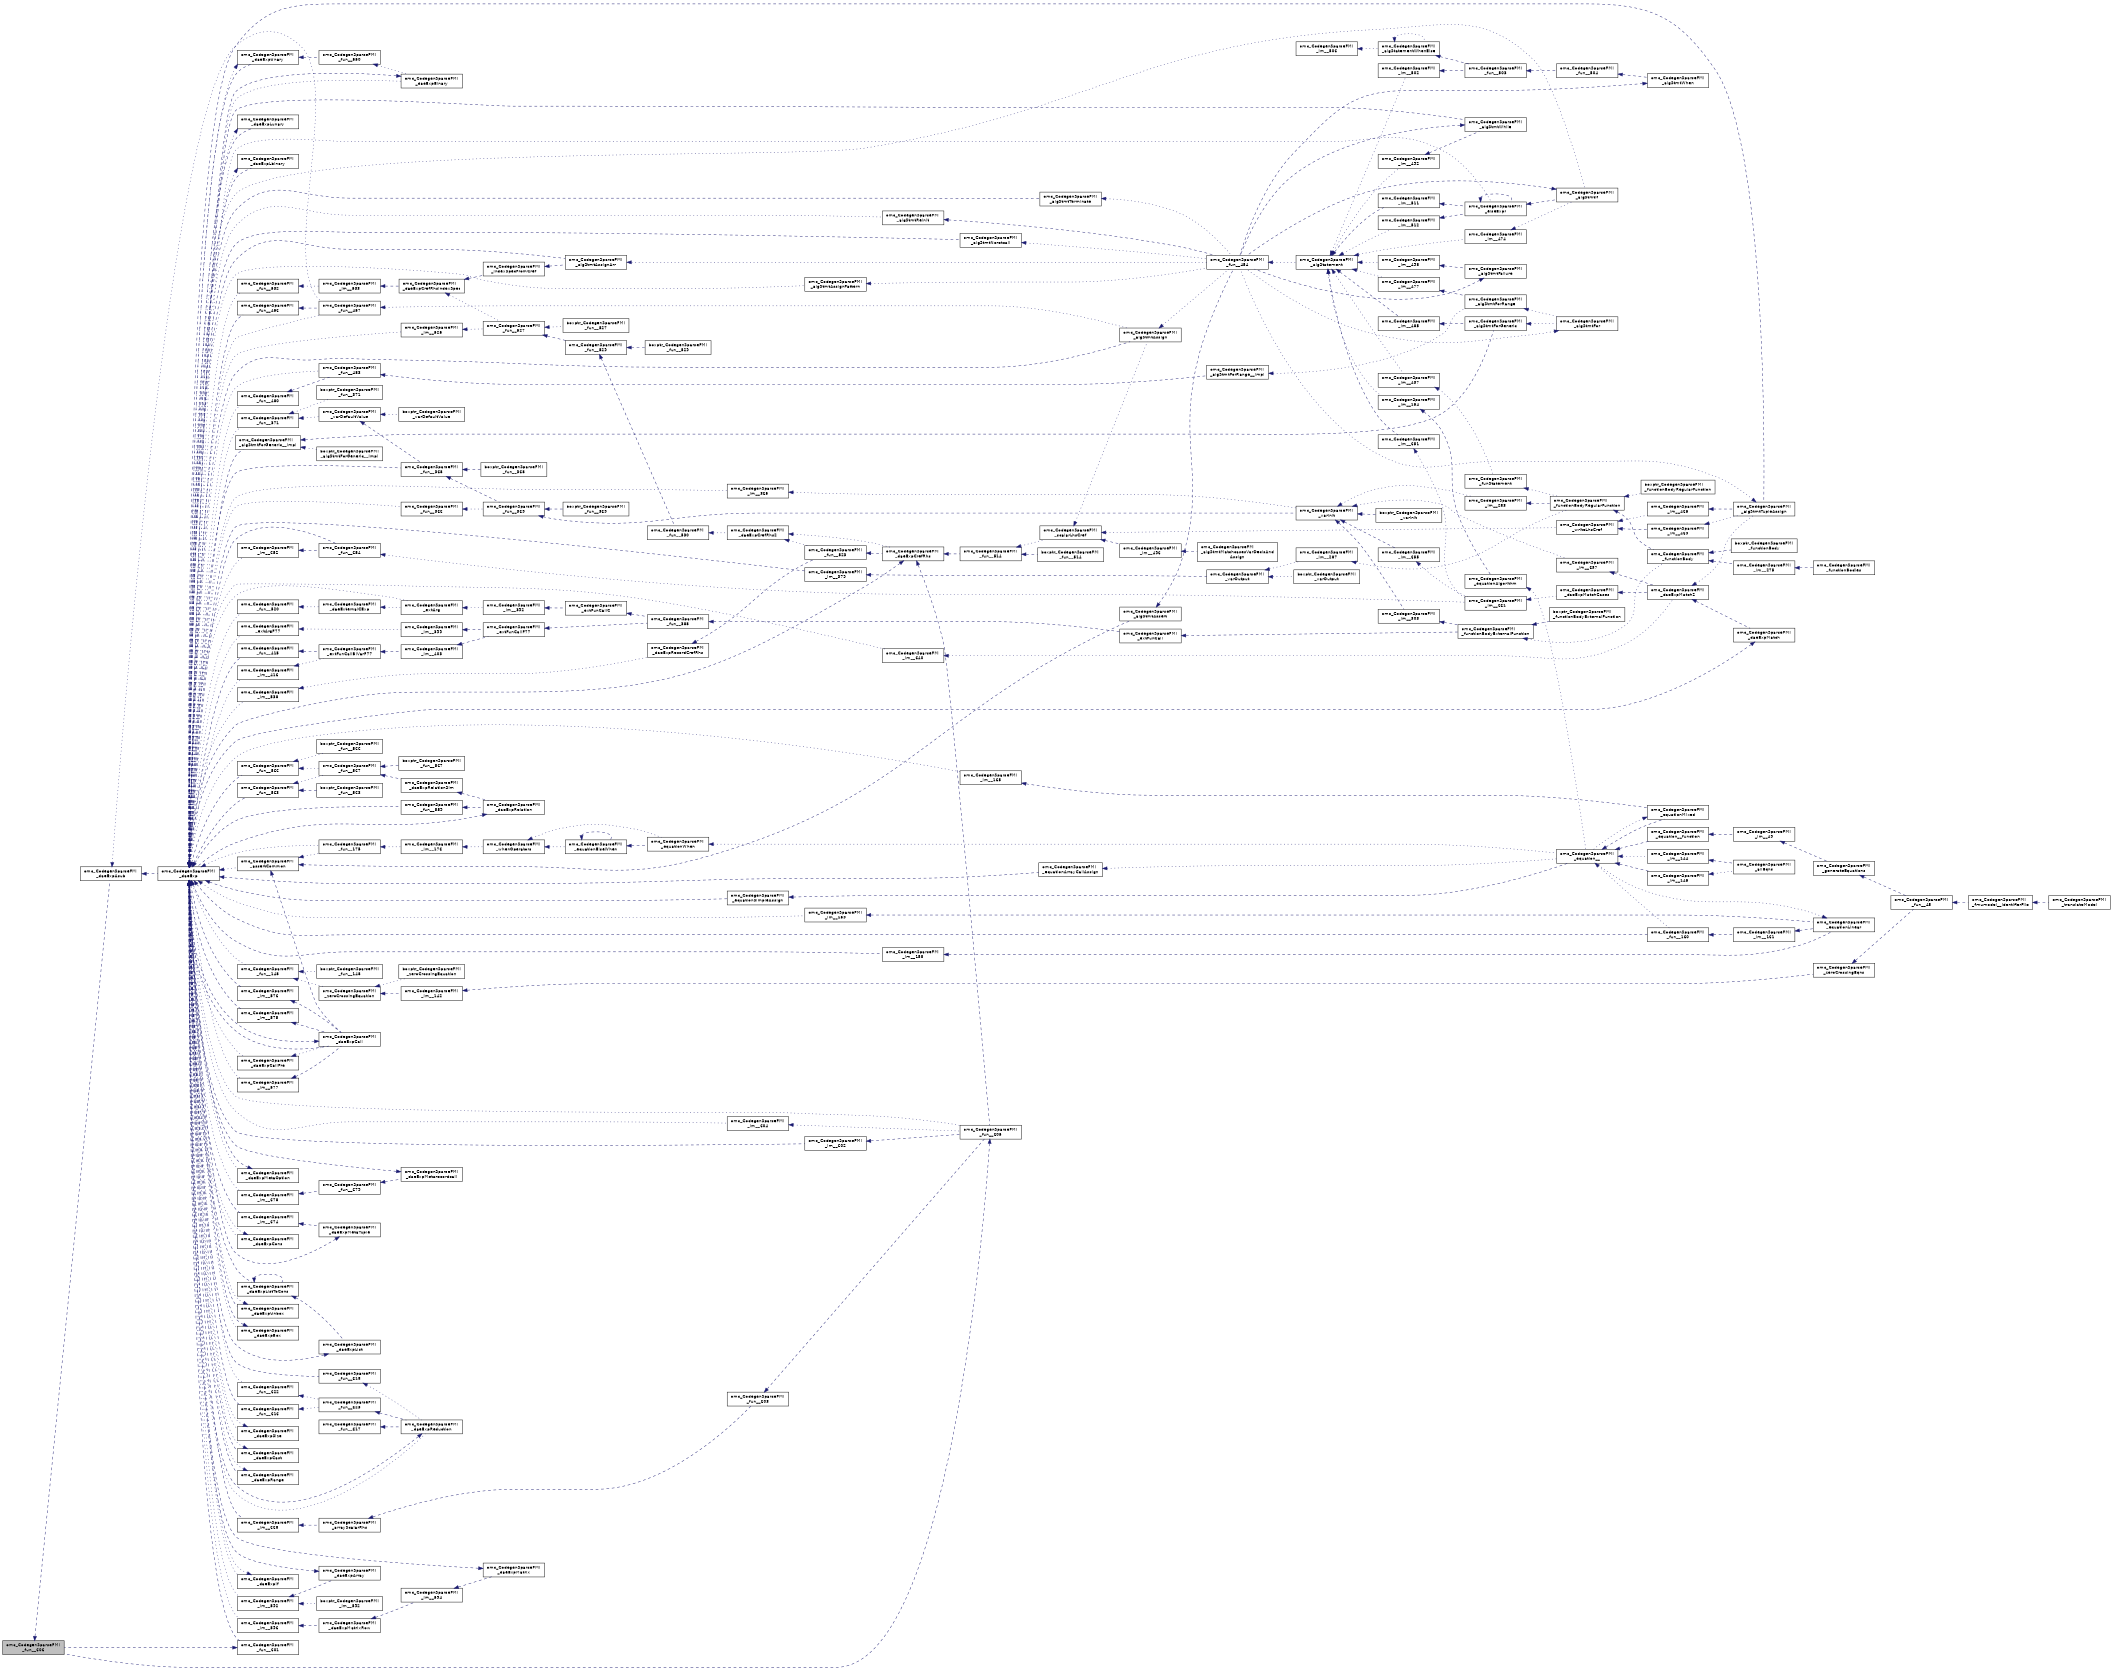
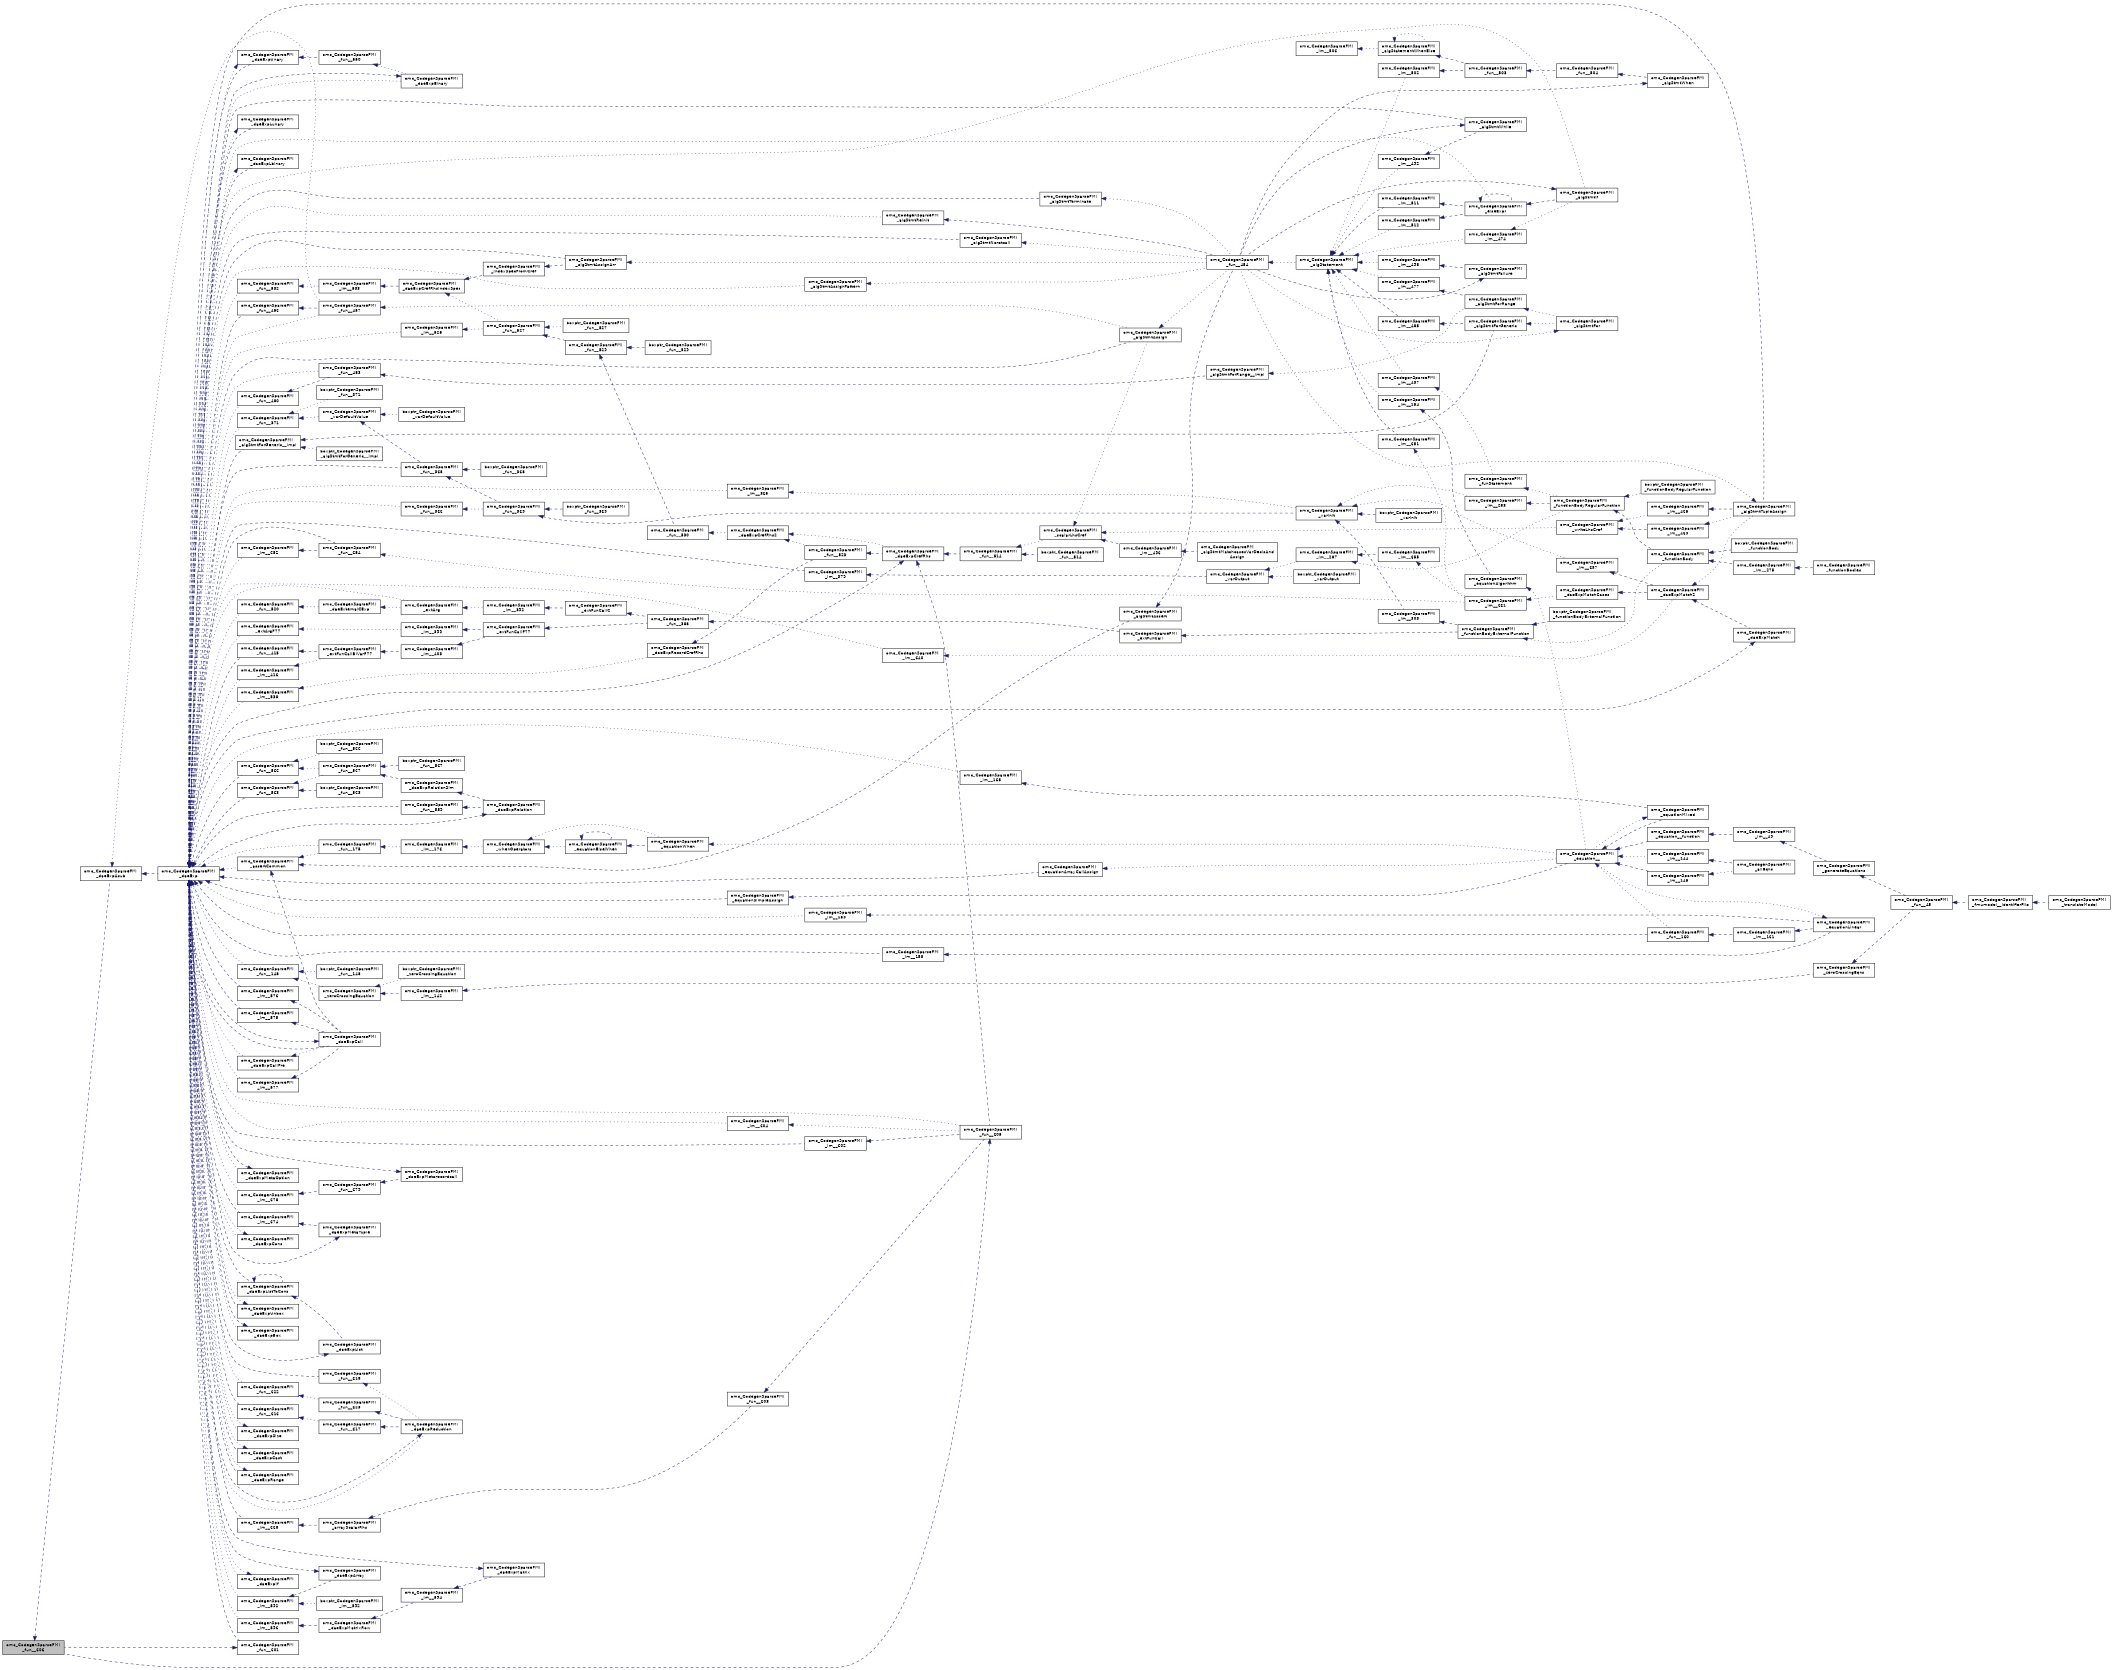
edge "omc_CodegenSparseFMI _lm__655" -> "omc_CodegenSparseFMI _varInit": now "omc_CodegenSparseFMI _lm__655" -> "omc_CodegenSparseFMI _lm__287"
edge "omc_CodegenSparseFMI _fun__623" -> "omc_CodegenSparseFMI _fun__616": now "omc_CodegenSparseFMI _fun__617" -> "omc_CodegenSparseFMI _fun__616"
